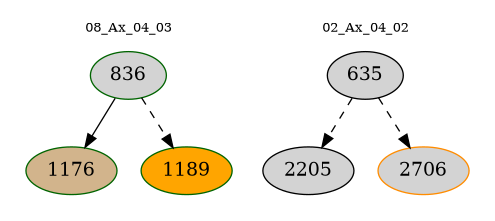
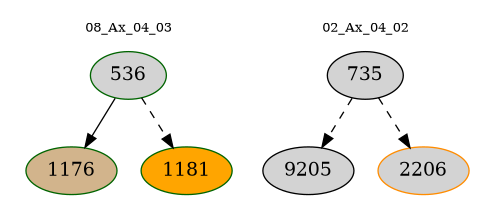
node "836": label "836" -> "536"
node "635": label "635" -> "735"
node "1189": label "1189" -> "1181"
node "2205": label "2205" -> "9205"
node "2706": label "2706" -> "2206"
